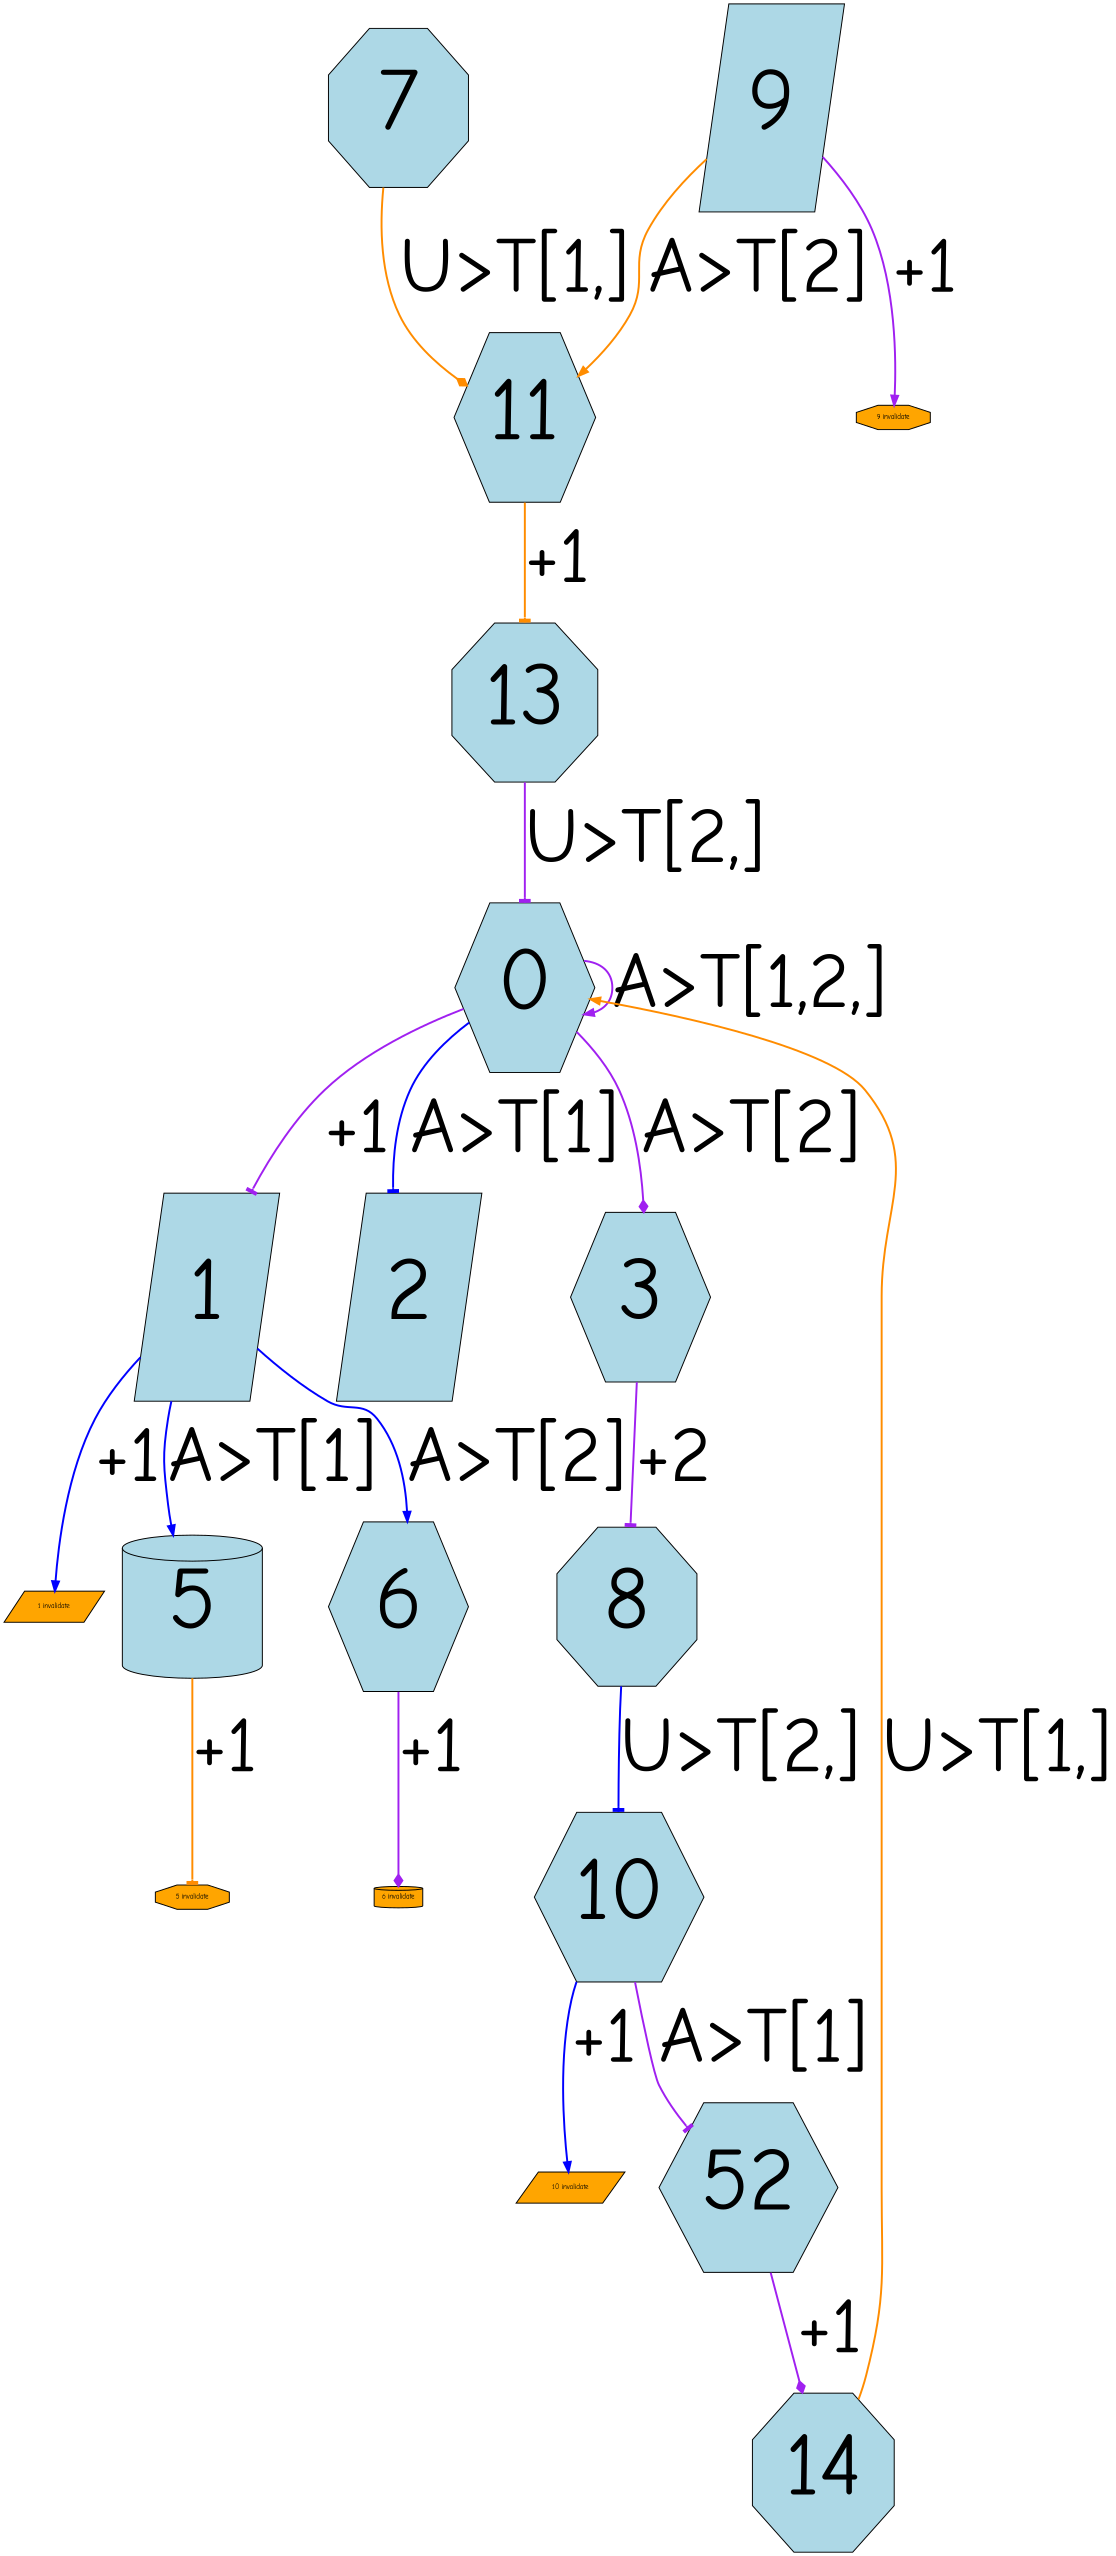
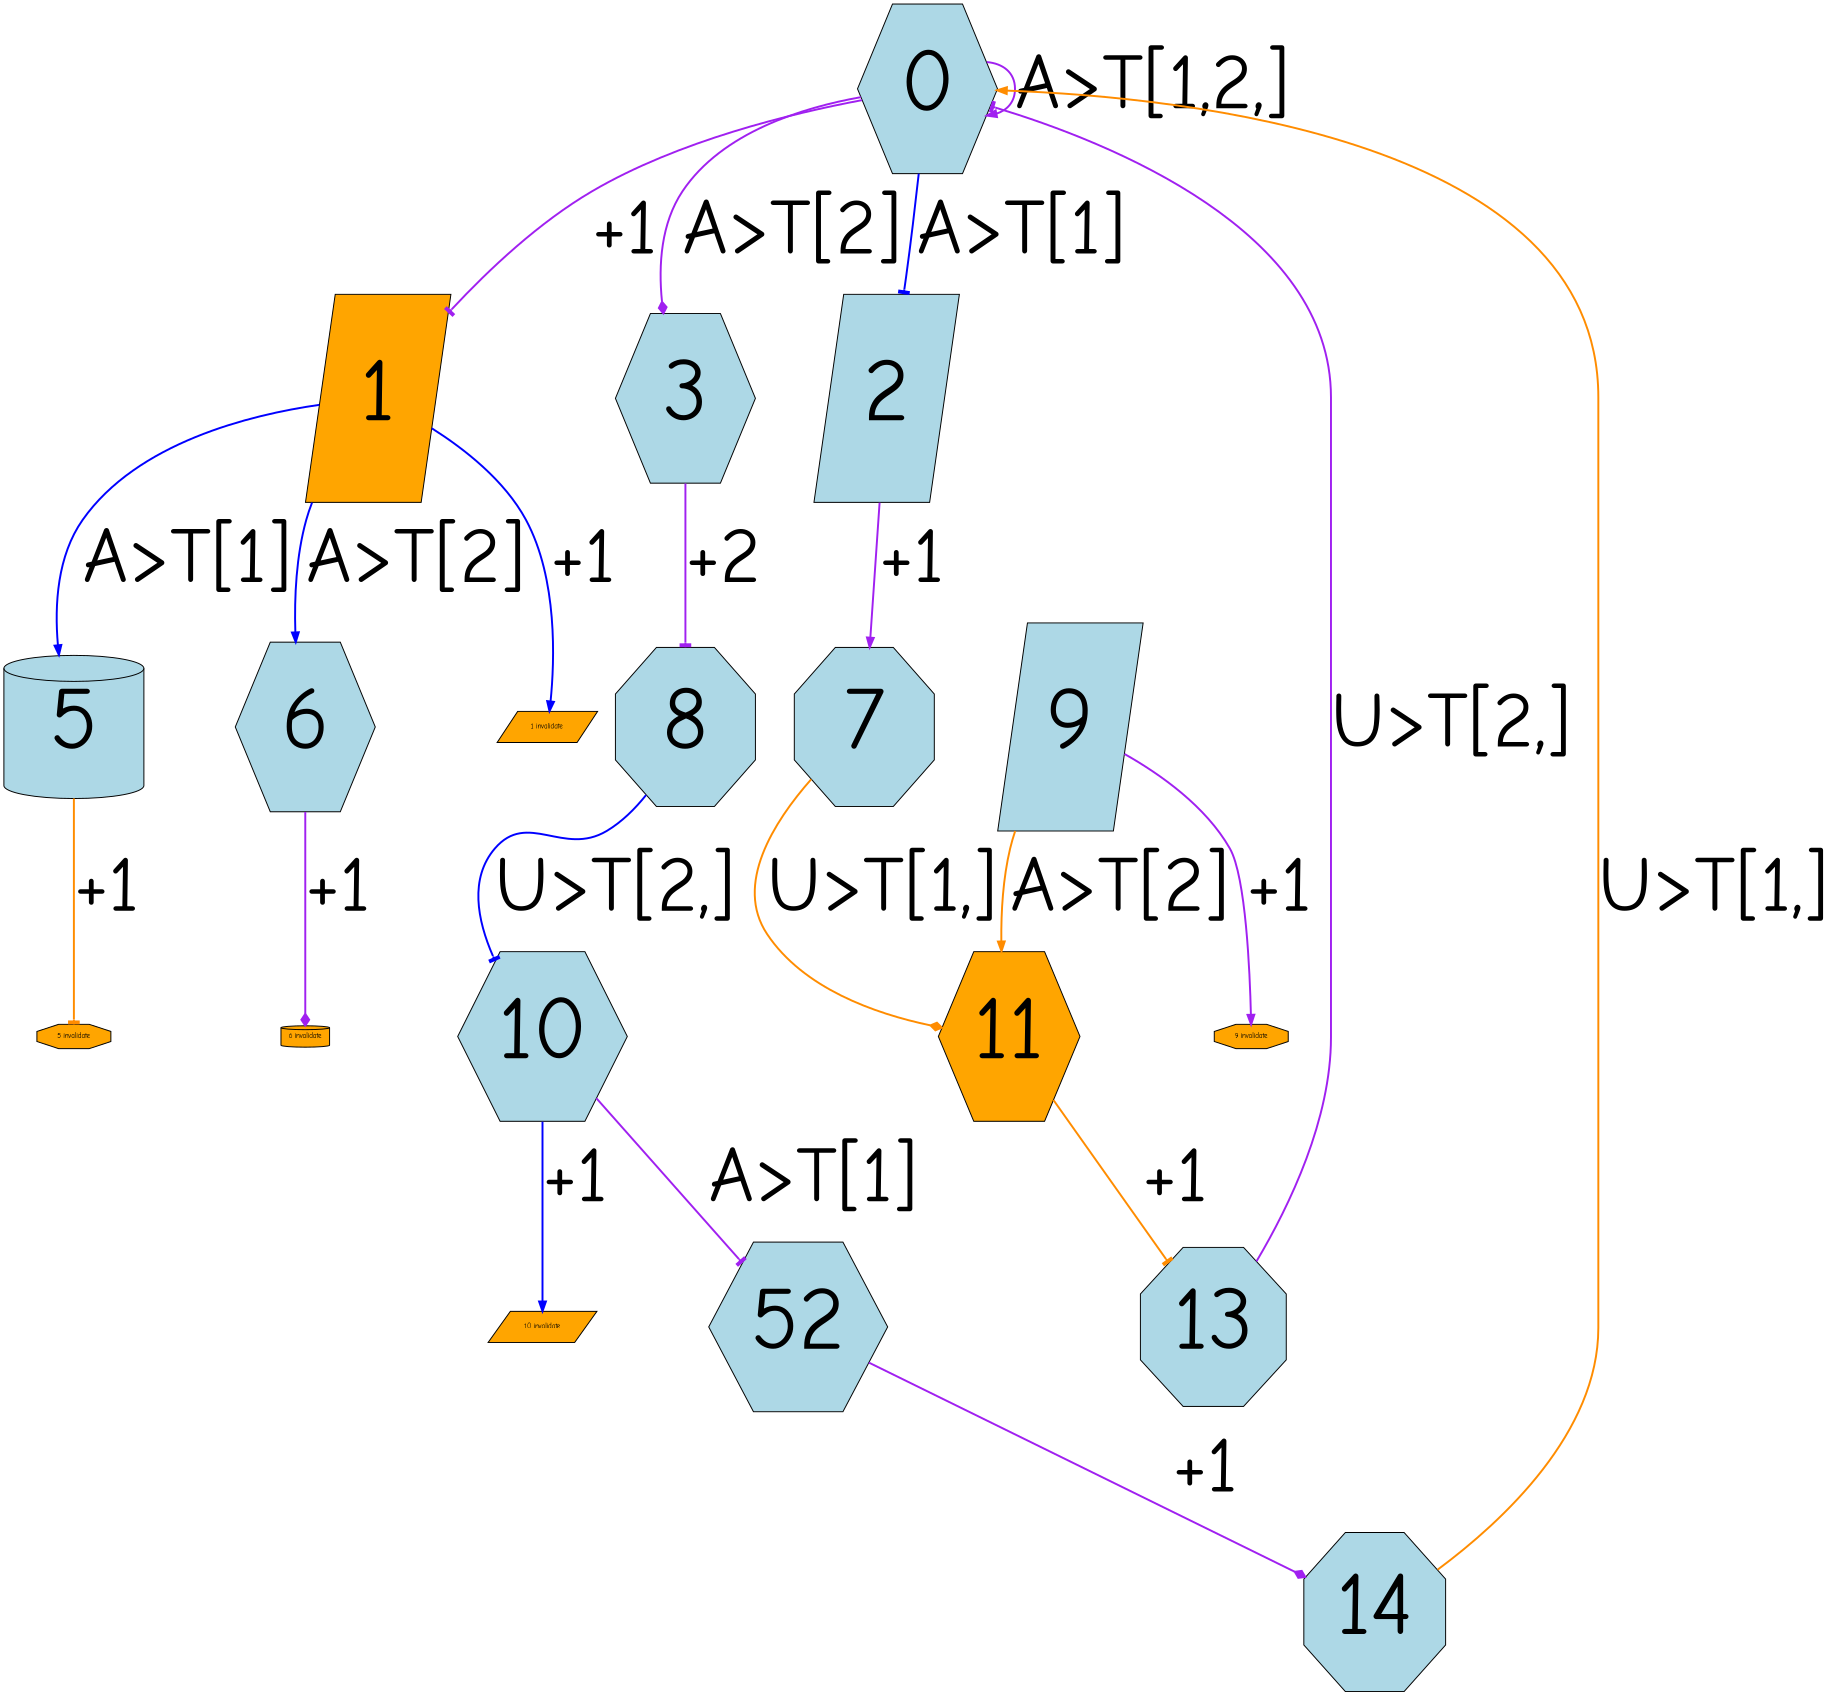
node "11": fillcolor lightblue -> orange
edge "2" -> "7": added, label "+1"
node "1": fillcolor lightblue -> orange
